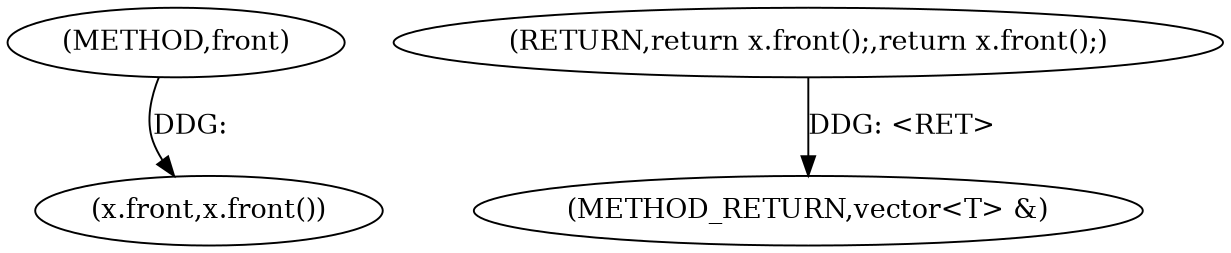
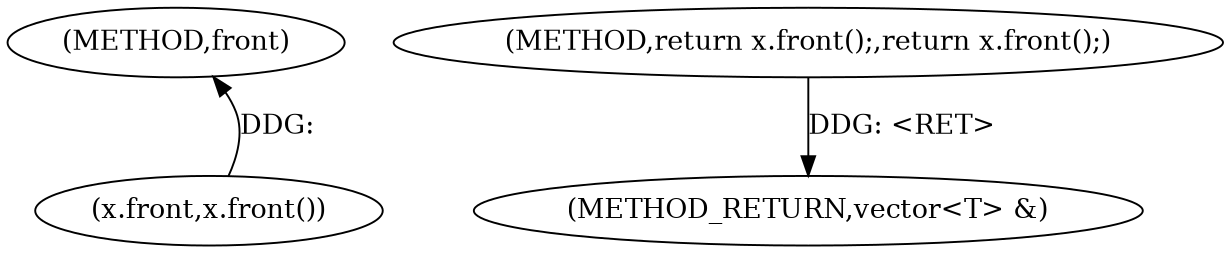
node "(RETURN,return x.front();,return x.front();)": label "(RETURN,return x.front();,return x.front();)" -> "(METHOD,return x.front();,return x.front();)"
edge "(METHOD,front)" -> "(x.front,x.front())": reversed
